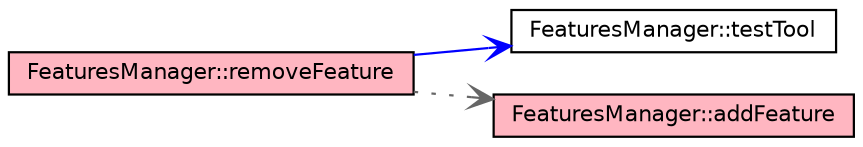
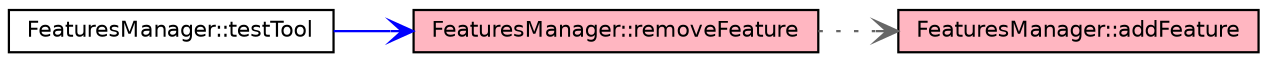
edge "FeaturesManager::removeFeature" -> "FeaturesManager::testTool": reversed
